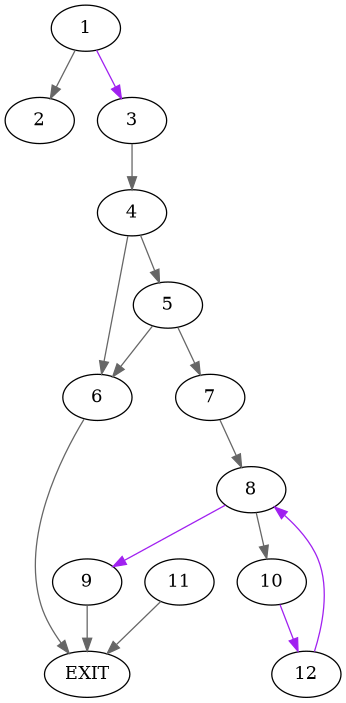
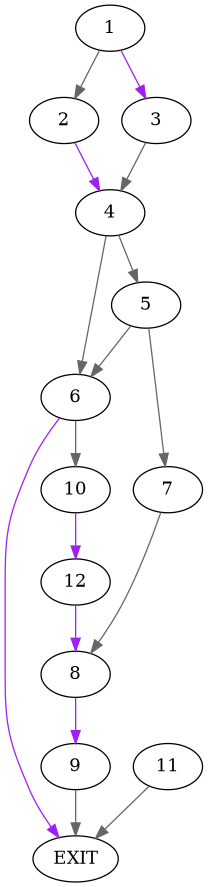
edge "2" -> "4": added
edge "6" -> "EXIT": color gray40 -> purple
edge "8" -> "10": now "6" -> "10"
